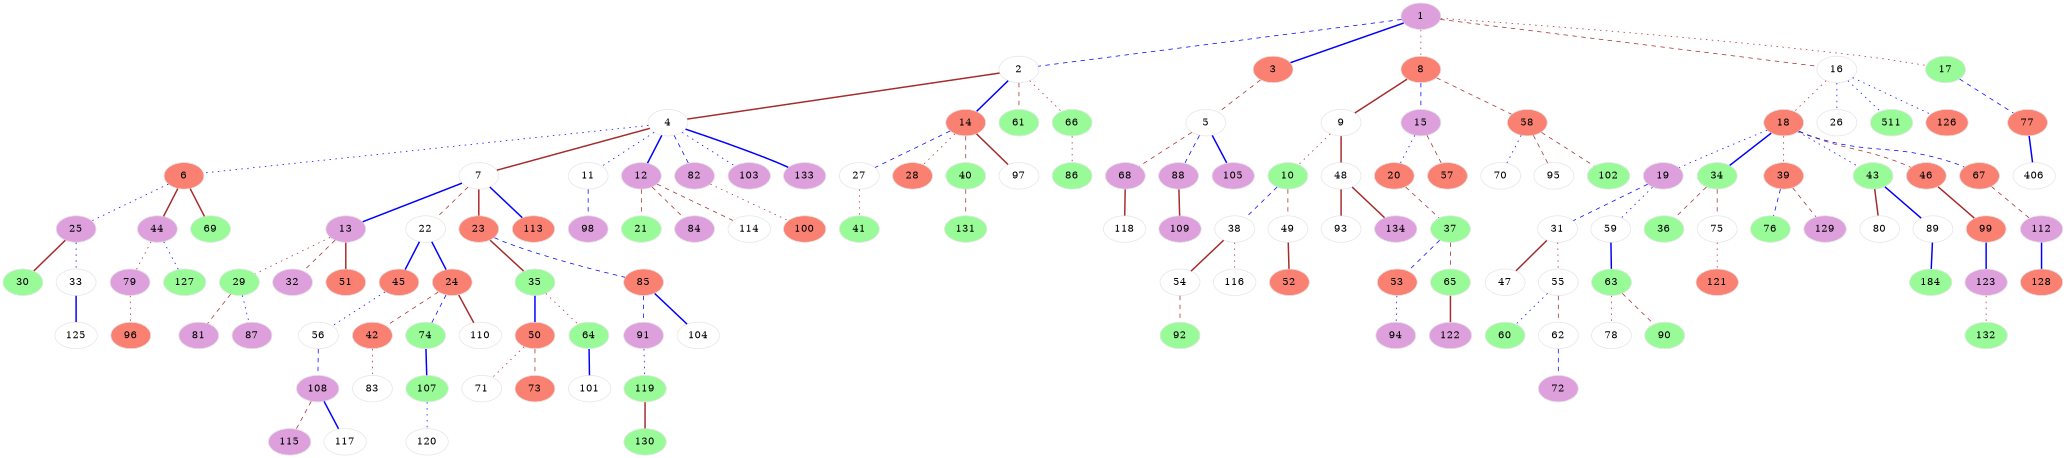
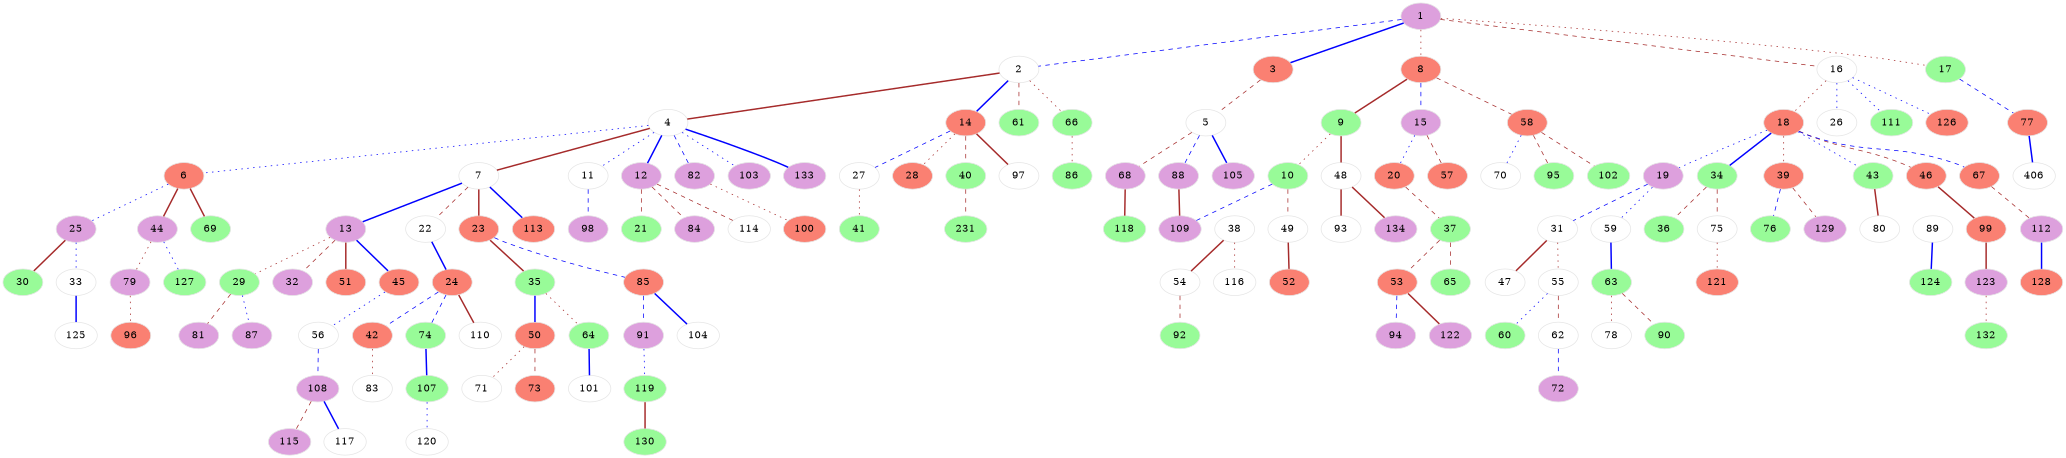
node "9": fillcolor white -> palegreen
node "511": label "511" -> "111"
node "95": fillcolor white -> palegreen
edge "10" -- "38": now "10" -- "109"
edge "43" -- "89": removed
node "131": label "131" -> "231"
node "118": fillcolor white -> palegreen
edge "22" -- "45": now "13" -- "45"
edge "37" -- "53": color blue -> brown
edge "99" -- "123": color blue -> brown
node "184": label "184" -> "124"
edge "24" -- "42": color brown -> blue
edge "53" -- "94": style dotted -> dashed
edge "65" -- "122": now "53" -- "122"
